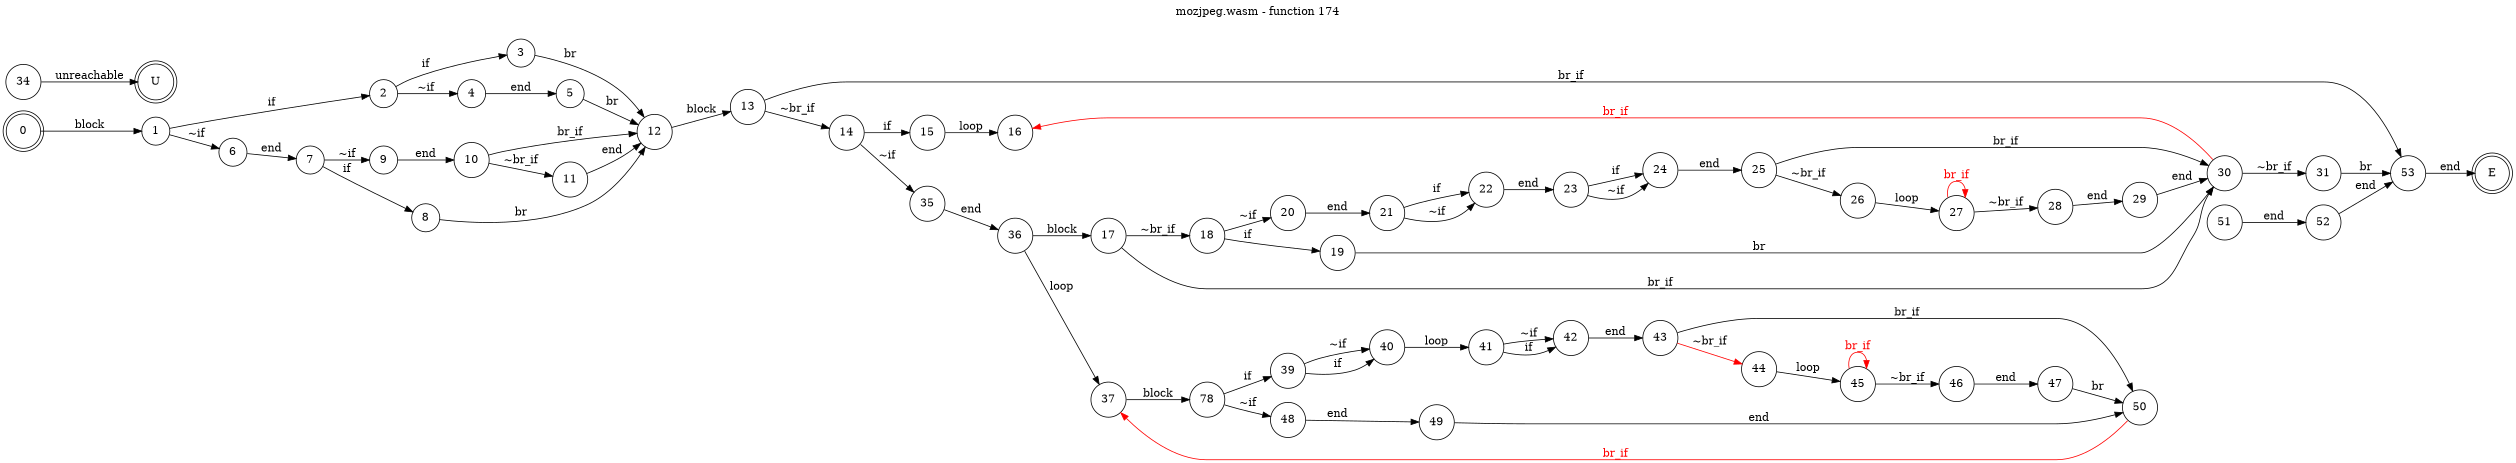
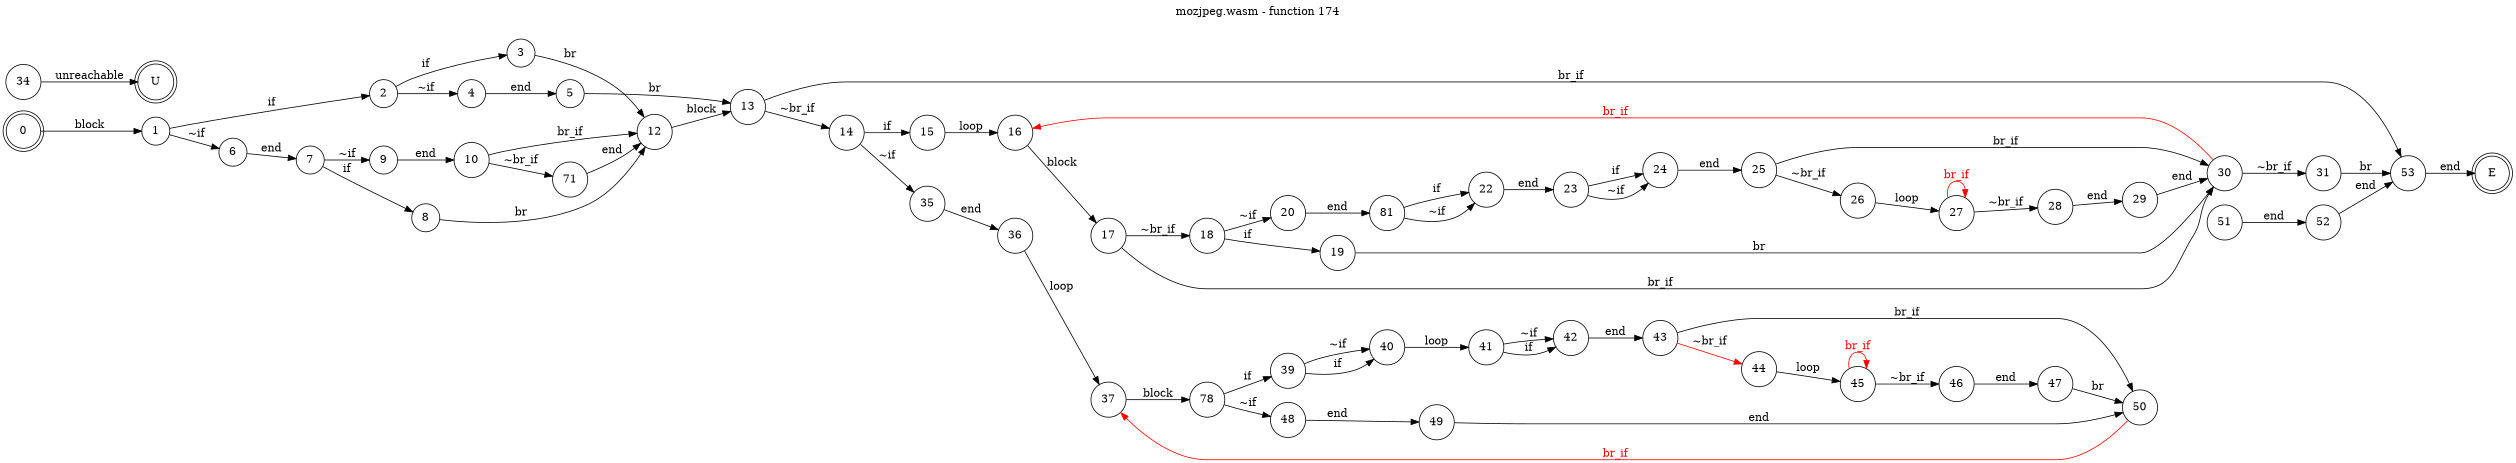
edge "5" -> "12": now "5" -> "13"
node "11": label "11" -> "71"
node "21": label "21" -> "81"
edge "36" -> "17": now "16" -> "17"
